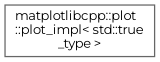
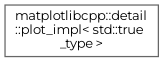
node "matplotlibcpp::plot ::plot_impl< std::true _type >": label "matplotlibcpp::plot ::plot_impl< std::true _type >" -> "matplotlibcpp::detail ::plot_impl< std::true _type >"
